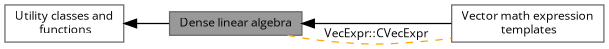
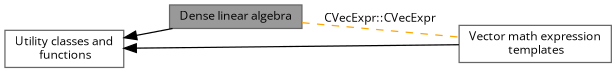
edge "Vector math expression templates" -> "Dense linear algebra": now "Vector math expression templates" -> "Utility classes and functions"
edge "Dense linear algebra" -- "Vector math expression templates": label "VecExpr::CVecExpr" -> "CVecExpr::CVecExpr"
